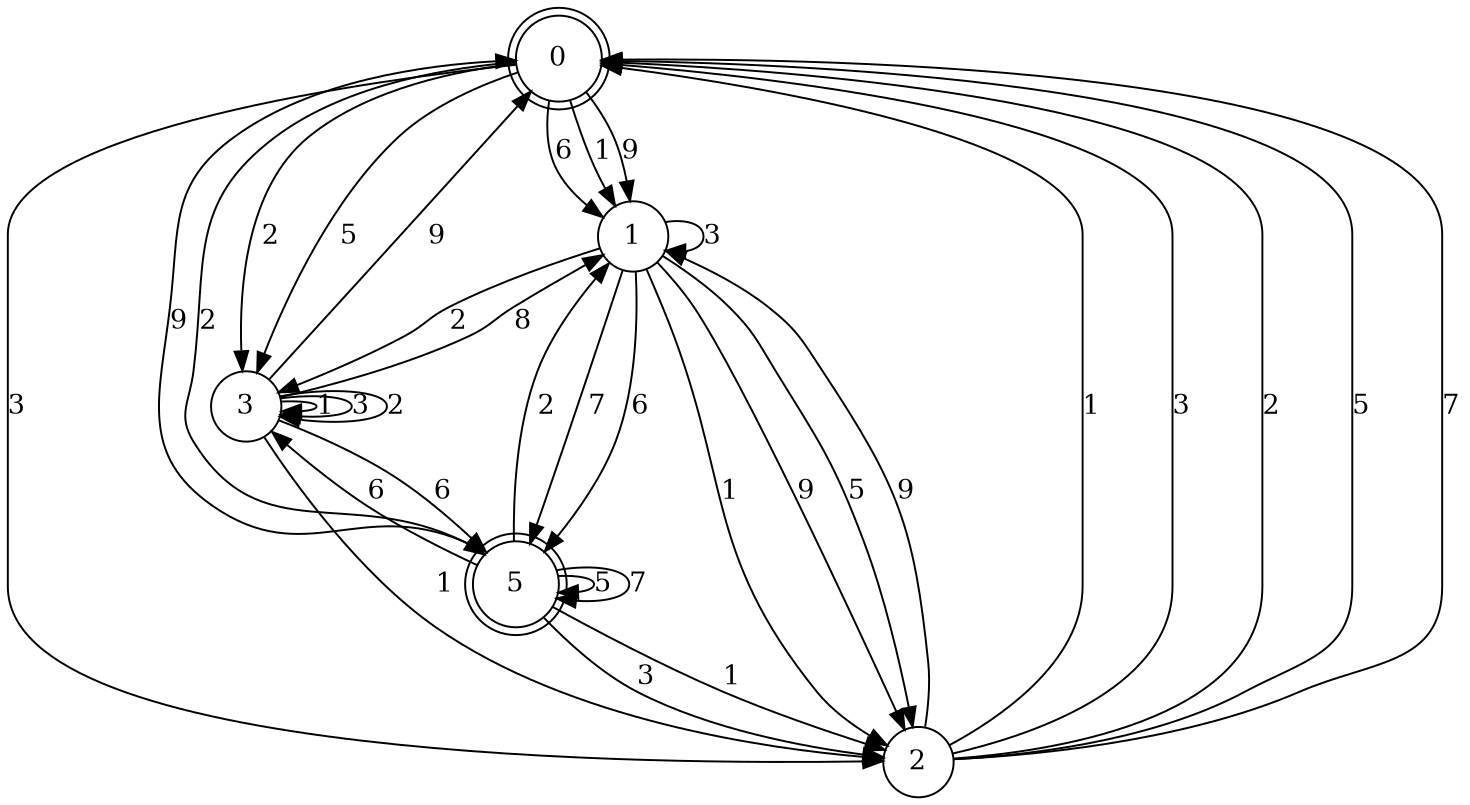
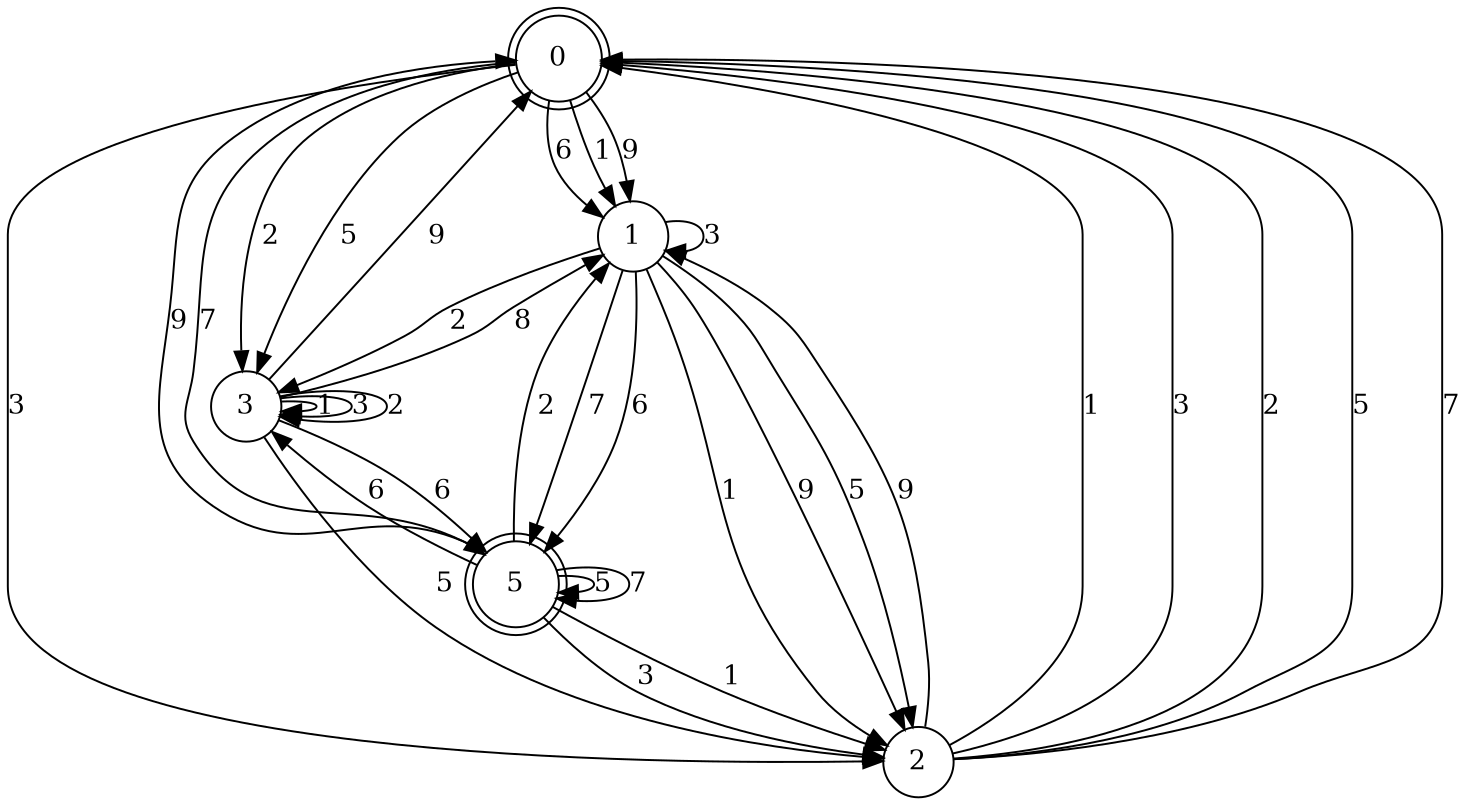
edge "0" -> "5": label "2" -> "7"
edge "3" -> "2": label "1" -> "5"
